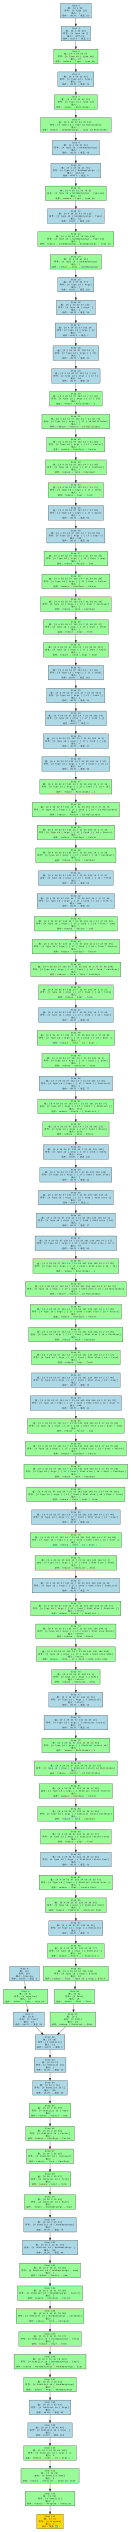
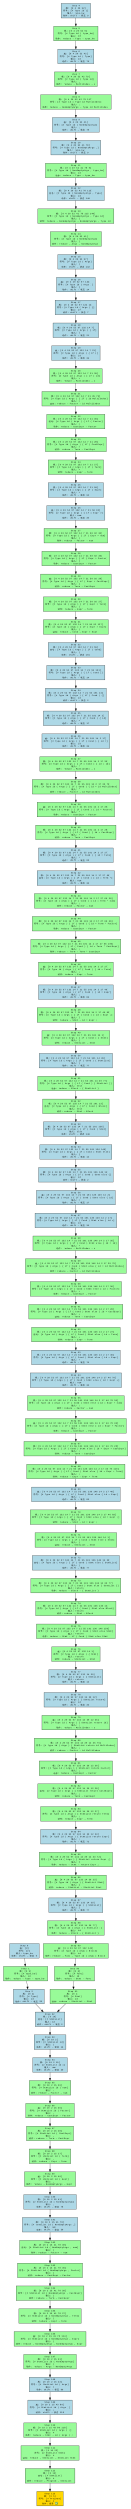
node "Step 3 栈: [0 4 20] 符号: [# Type id] 输入: ( 动作: shift → 状态 52": removed
